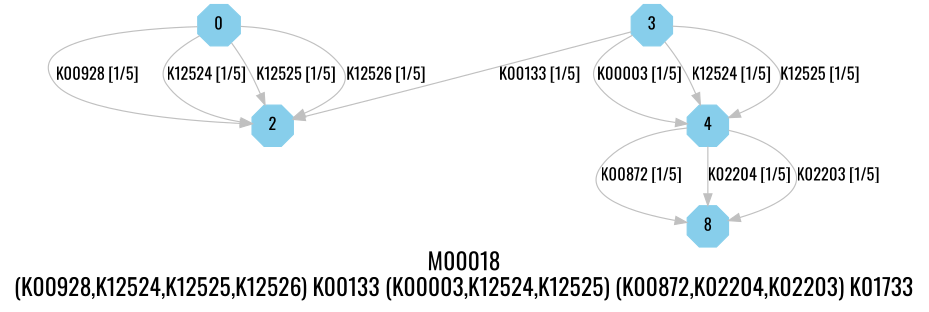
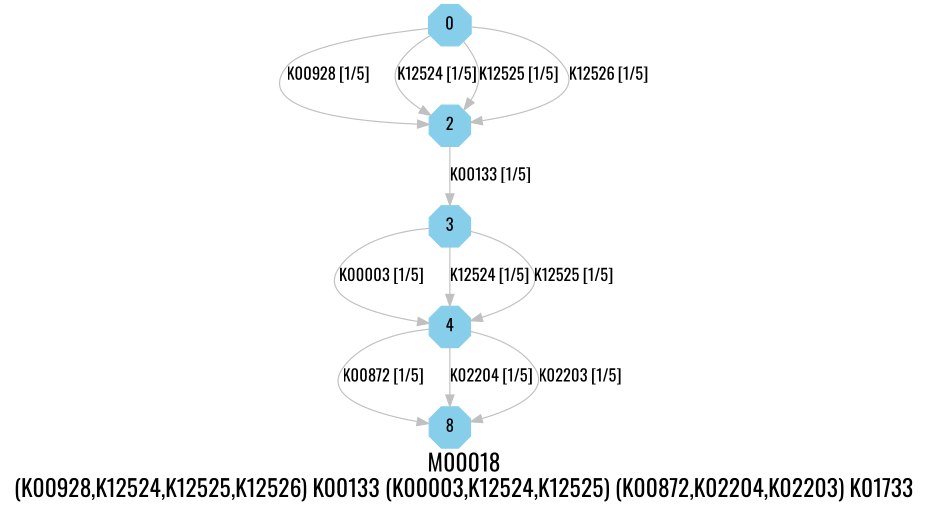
edge "3" -> "2": reversed
